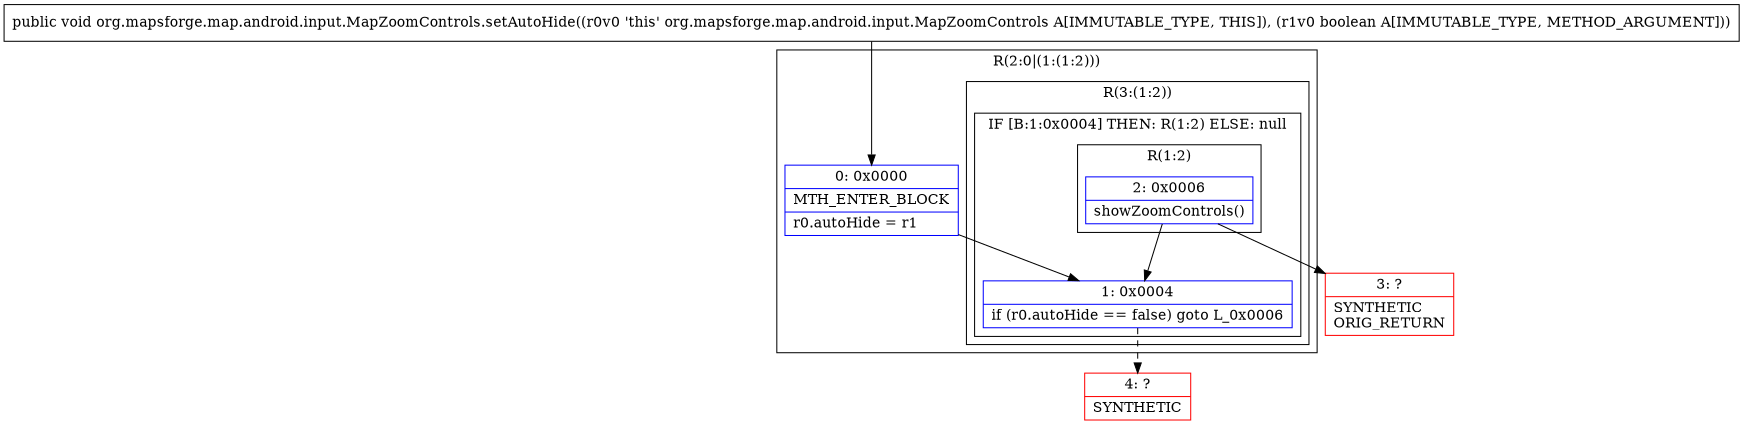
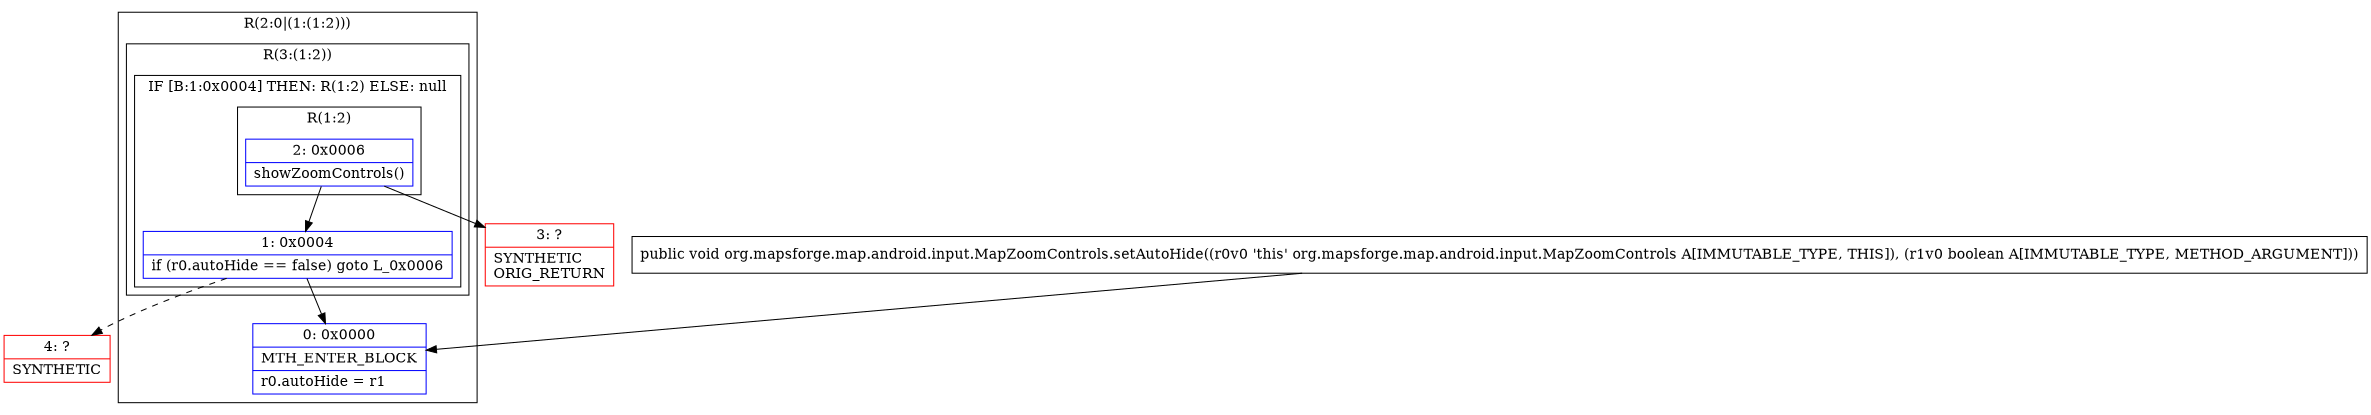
edge "0: 0x0000" -> "1: 0x0004": reversed
